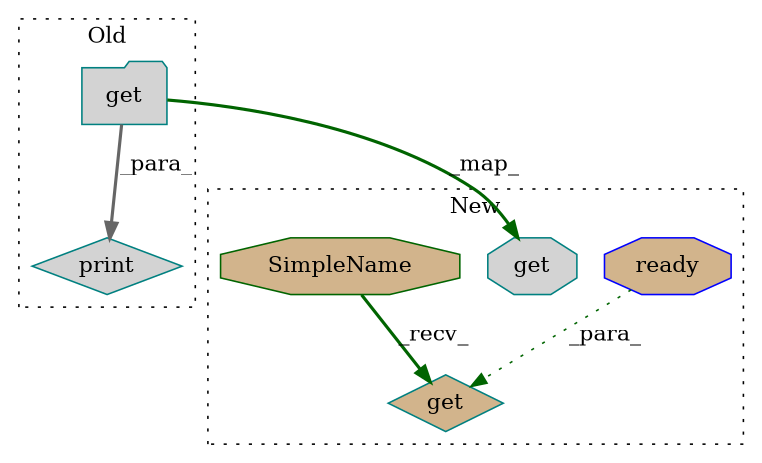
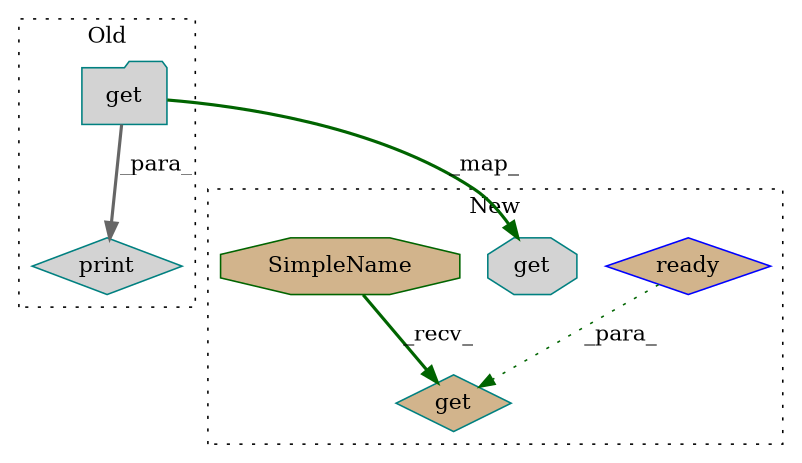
node "ready": shape octagon -> diamond
